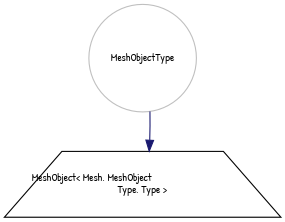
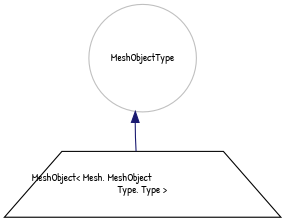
edge "MeshObjectType" -> "MeshObject< Mesh, MeshObject Type, Type >": reversed
